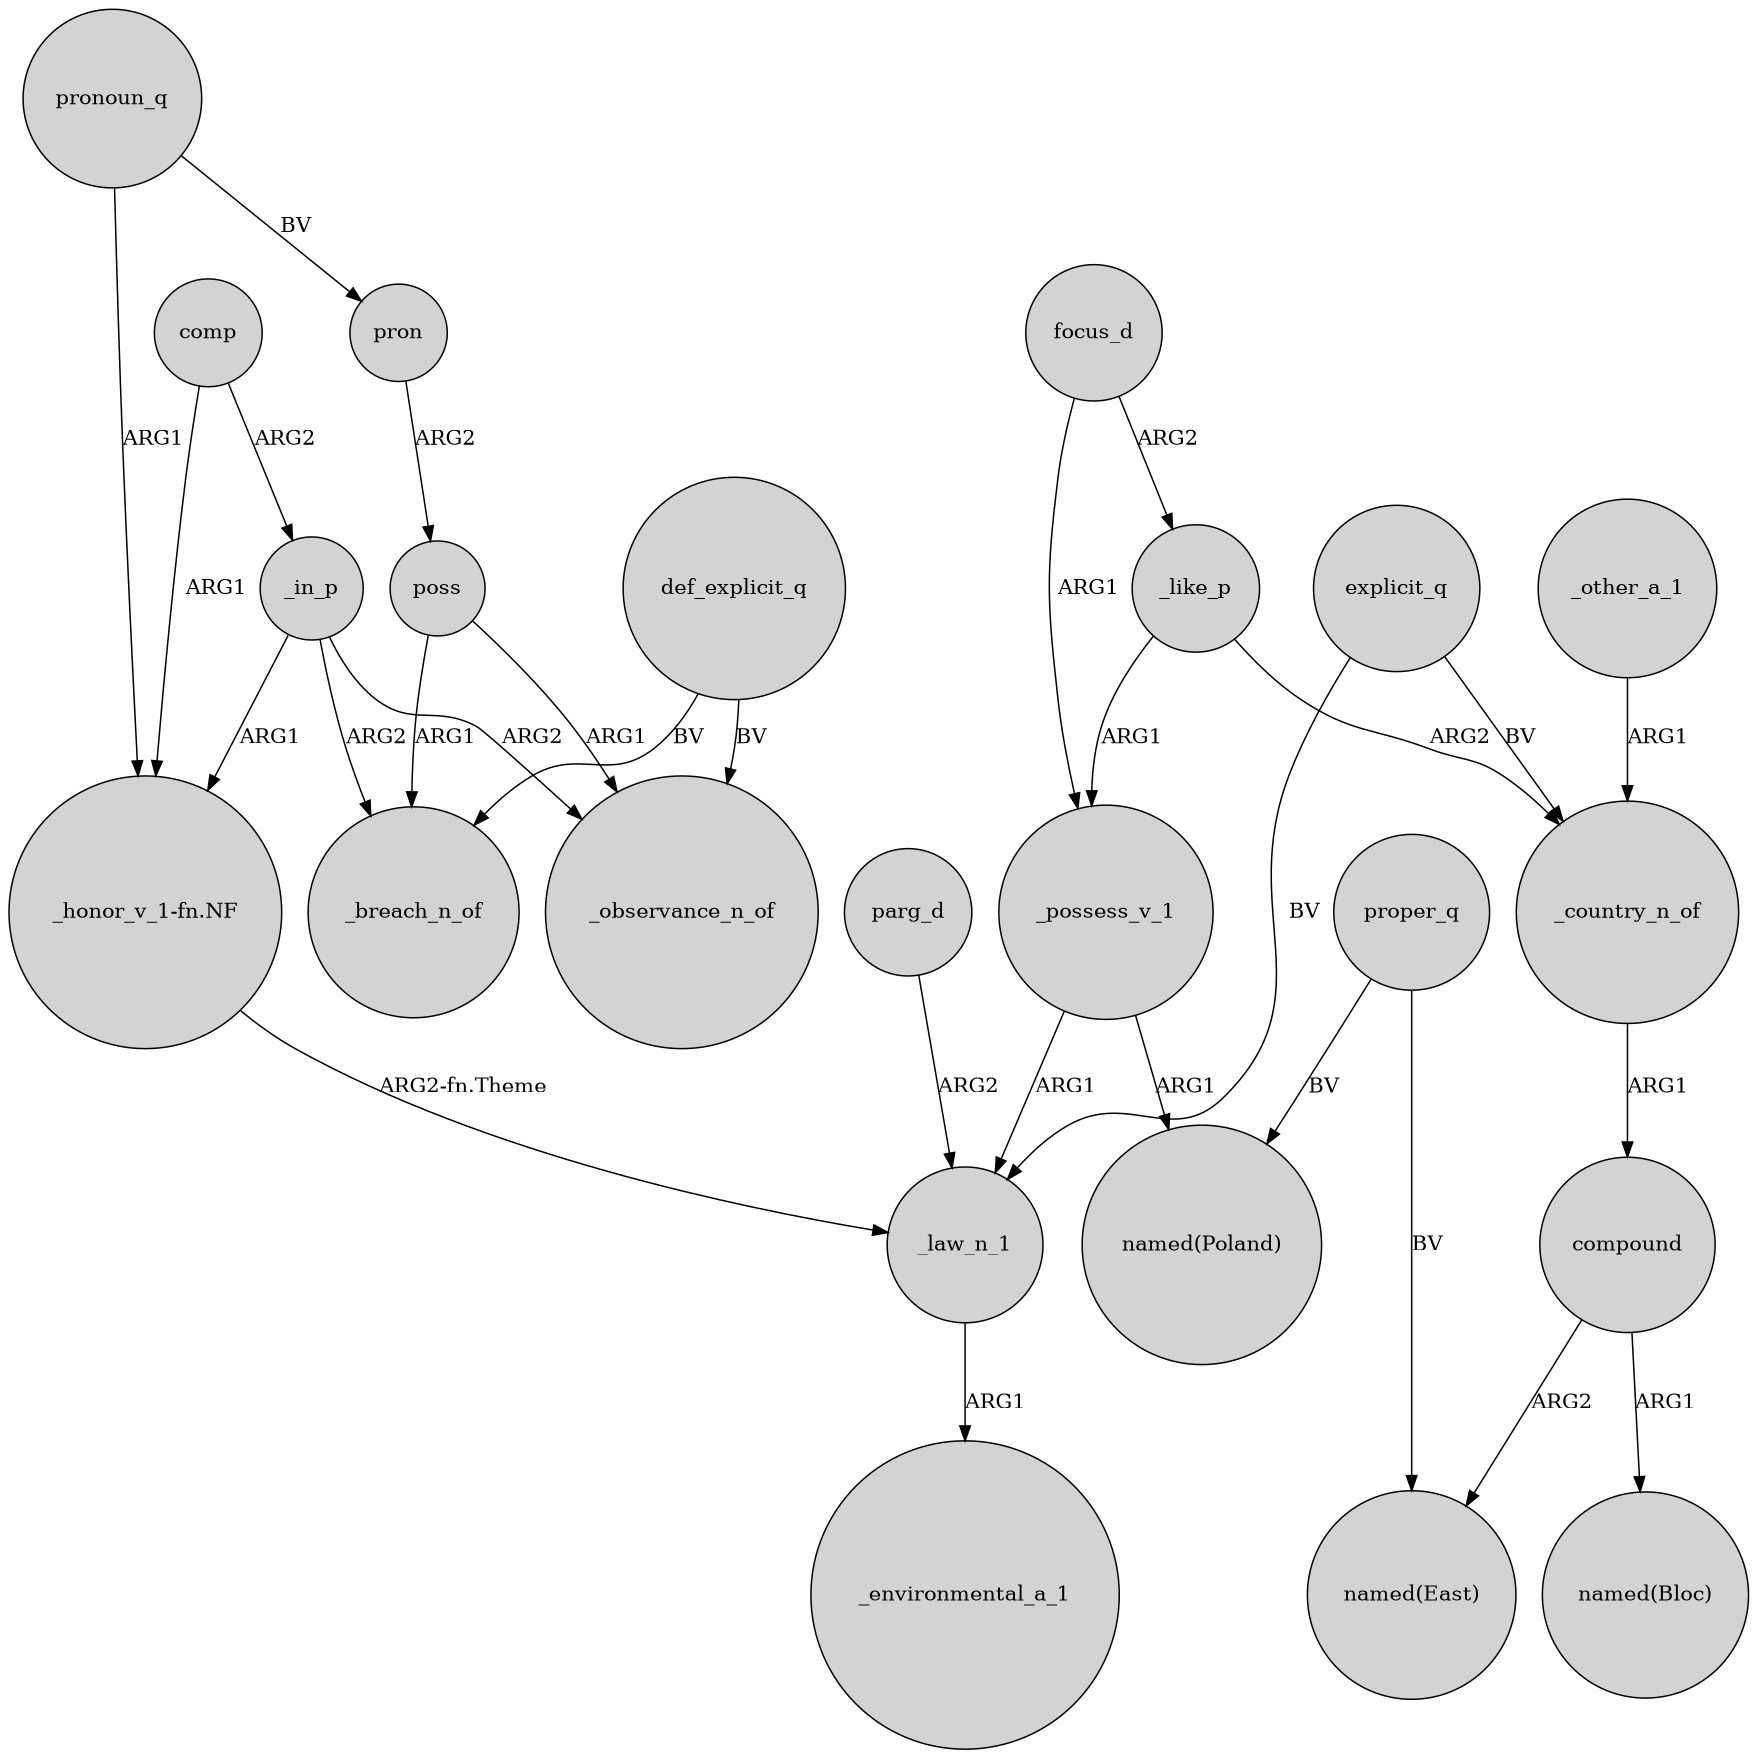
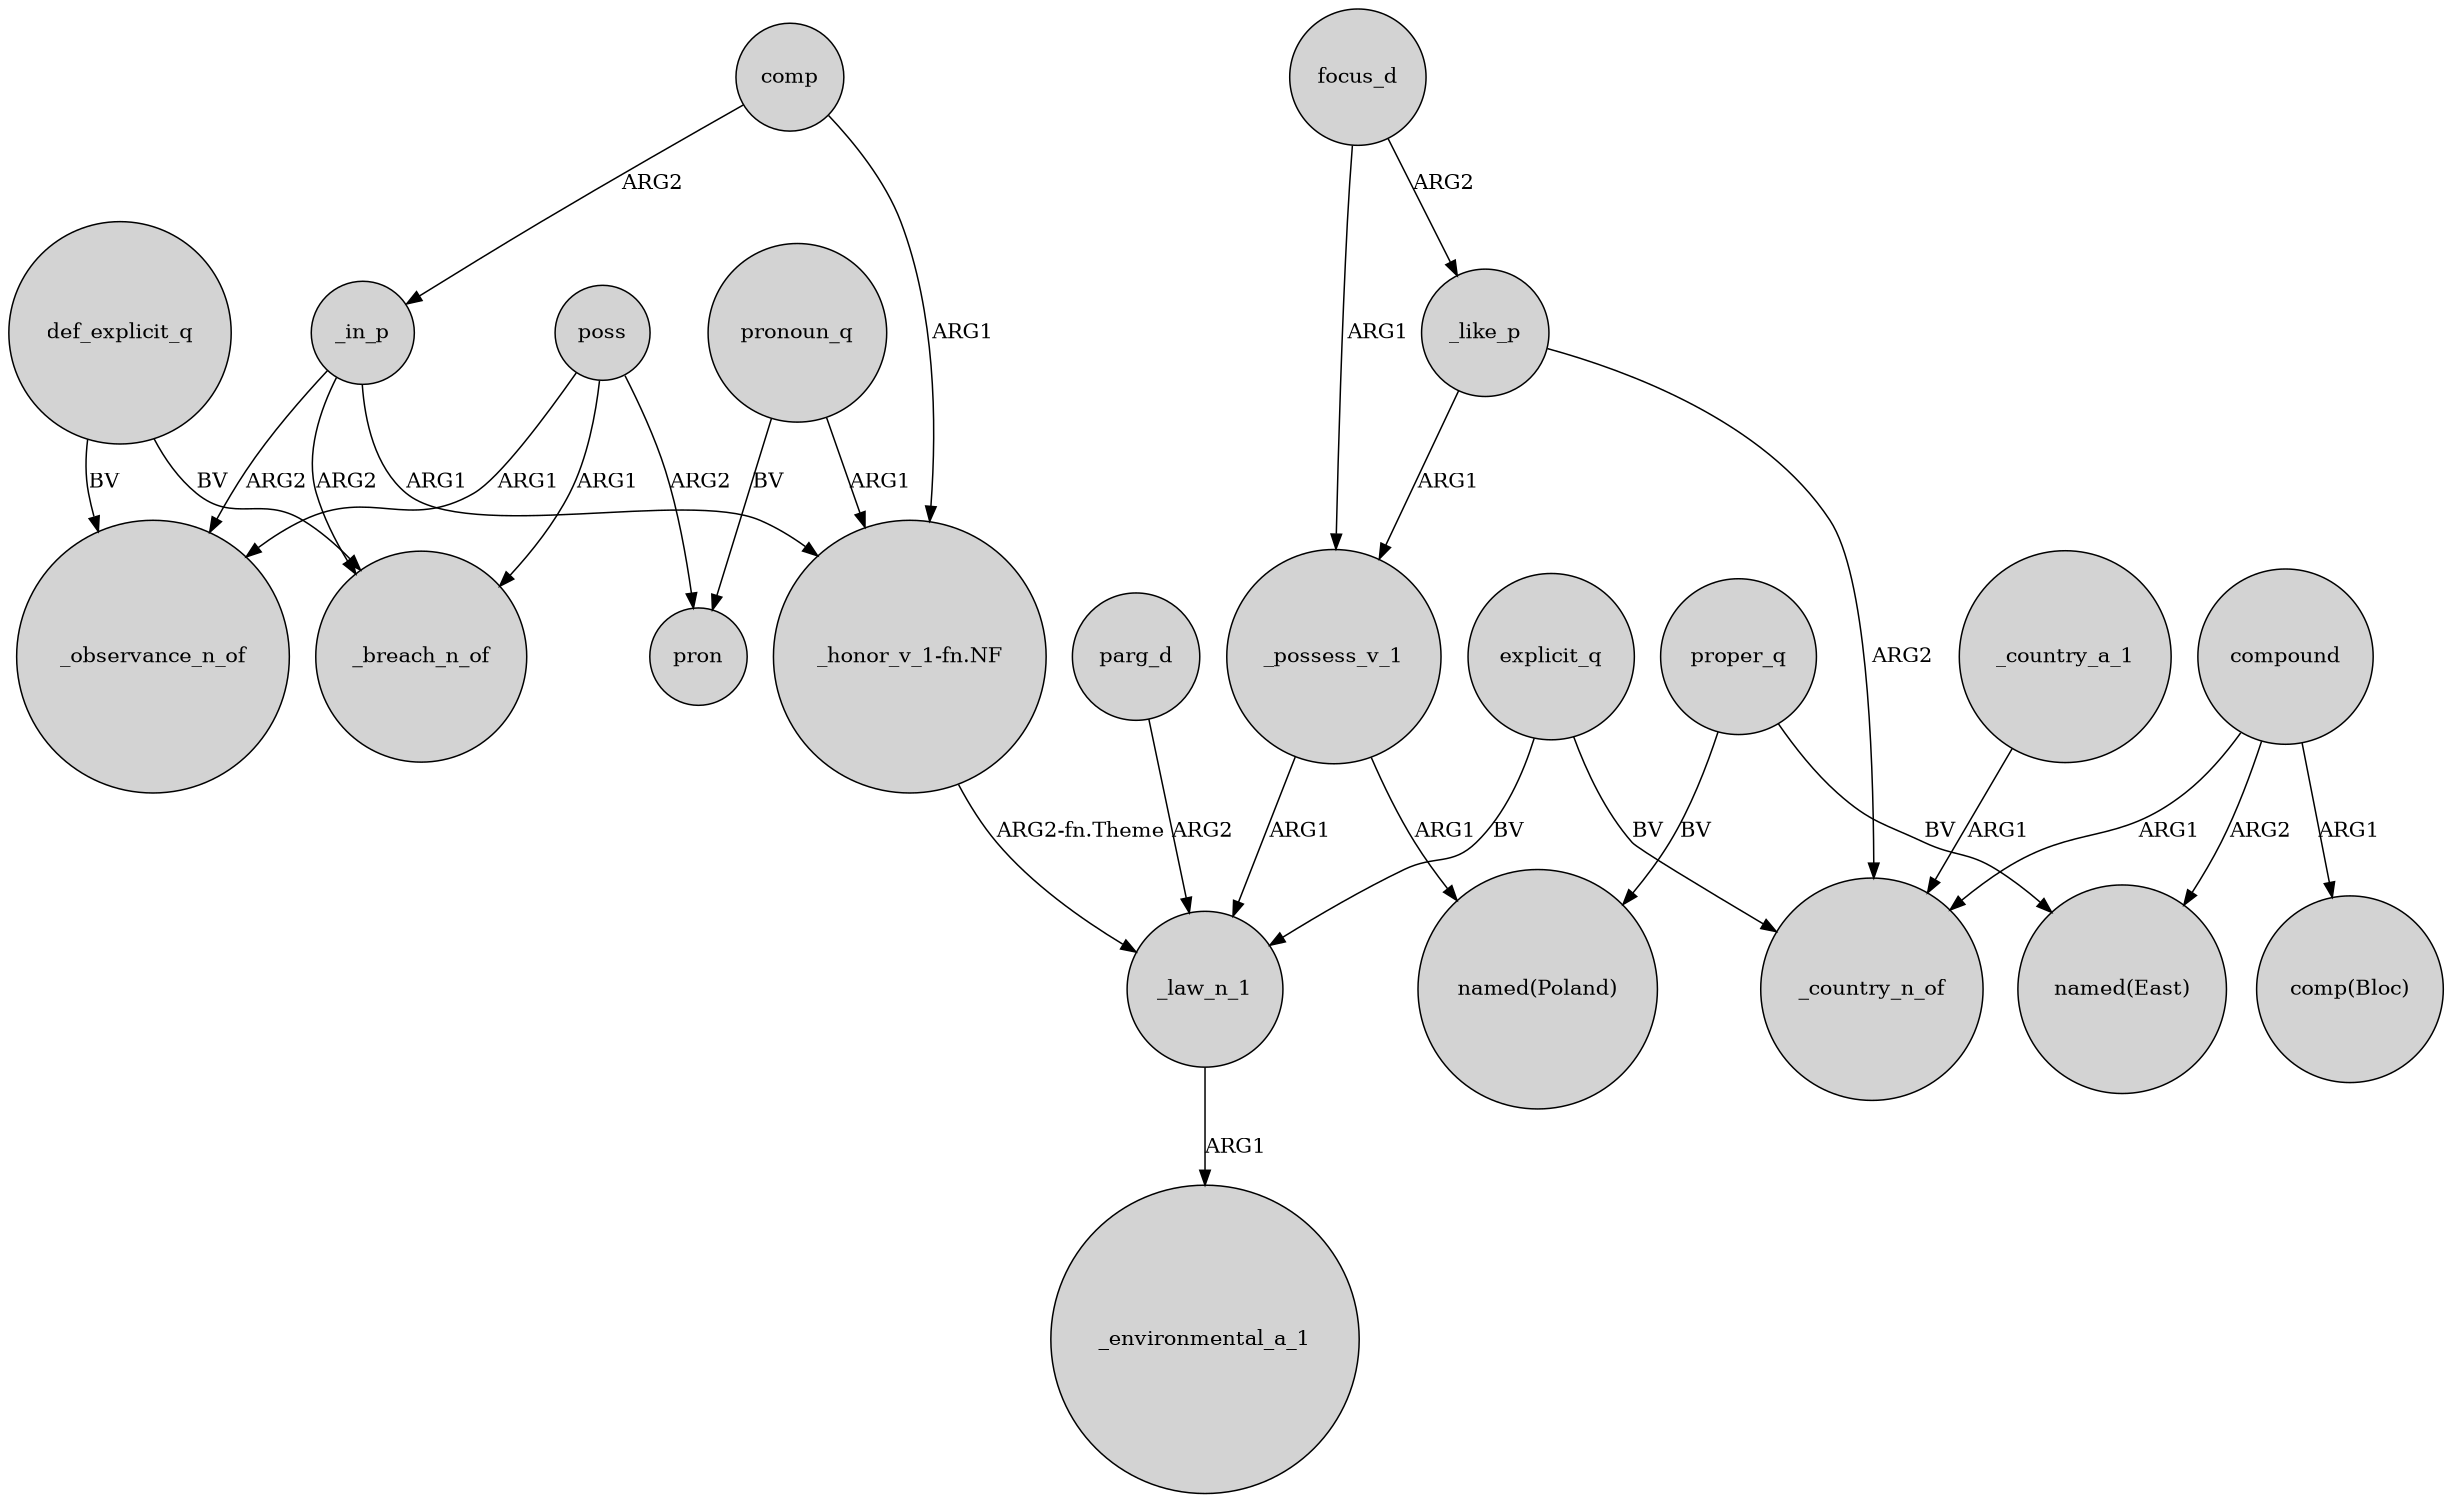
edge "pron" -> "poss": reversed
node "_other_a_1": label "_other_a_1" -> "_country_a_1"
edge "_country_n_of" -> "compound": reversed
node "named(Bloc)": label "named(Bloc)" -> "comp(Bloc)"
